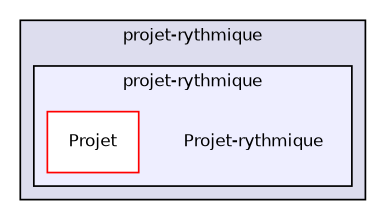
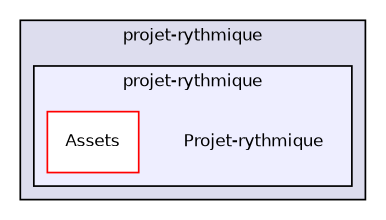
node "Projet": label "Projet" -> "Assets"
